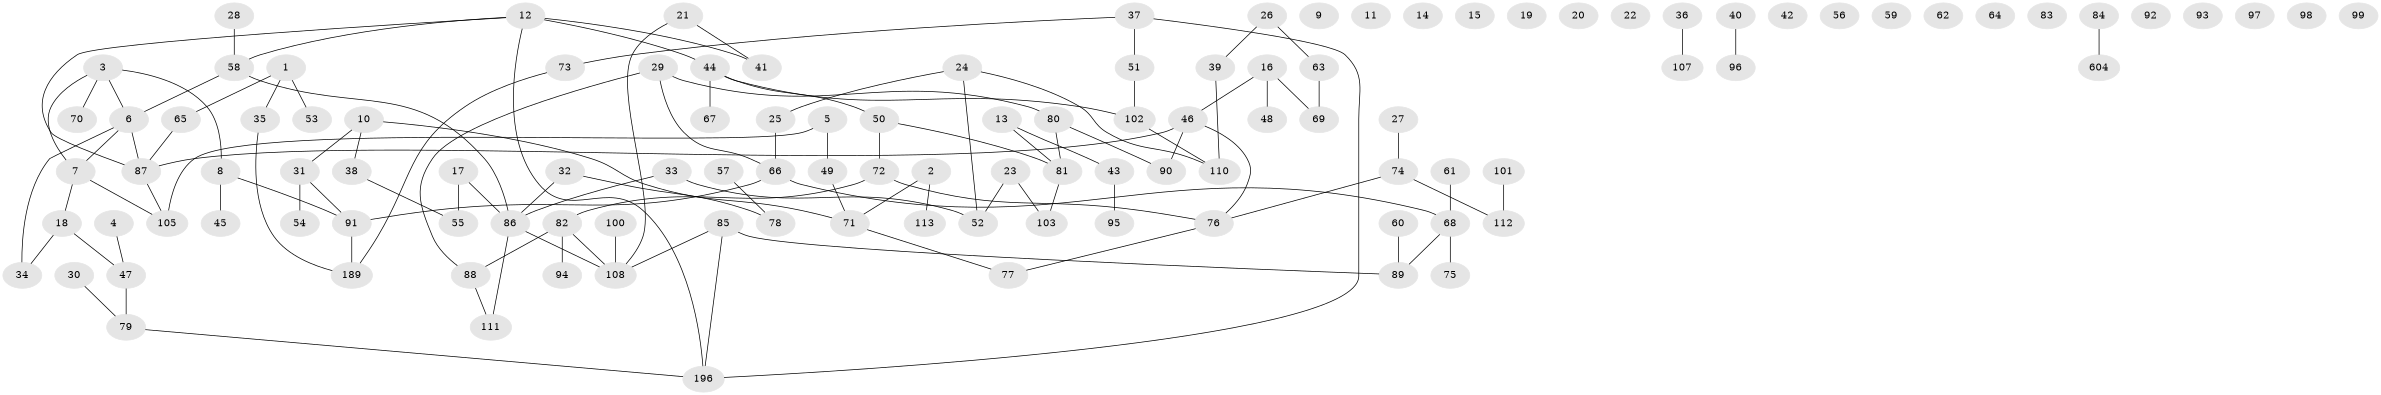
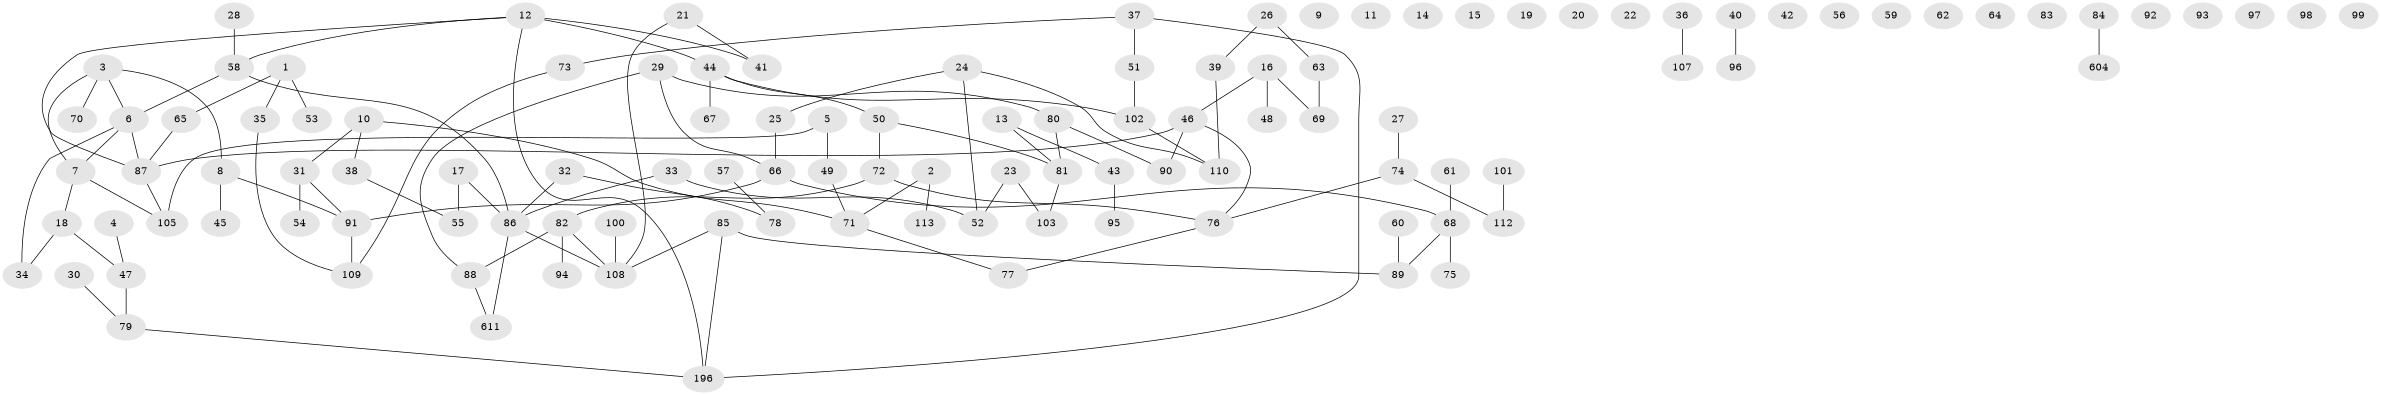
node "189": label "189" -> "109"
node "111": label "111" -> "611"
